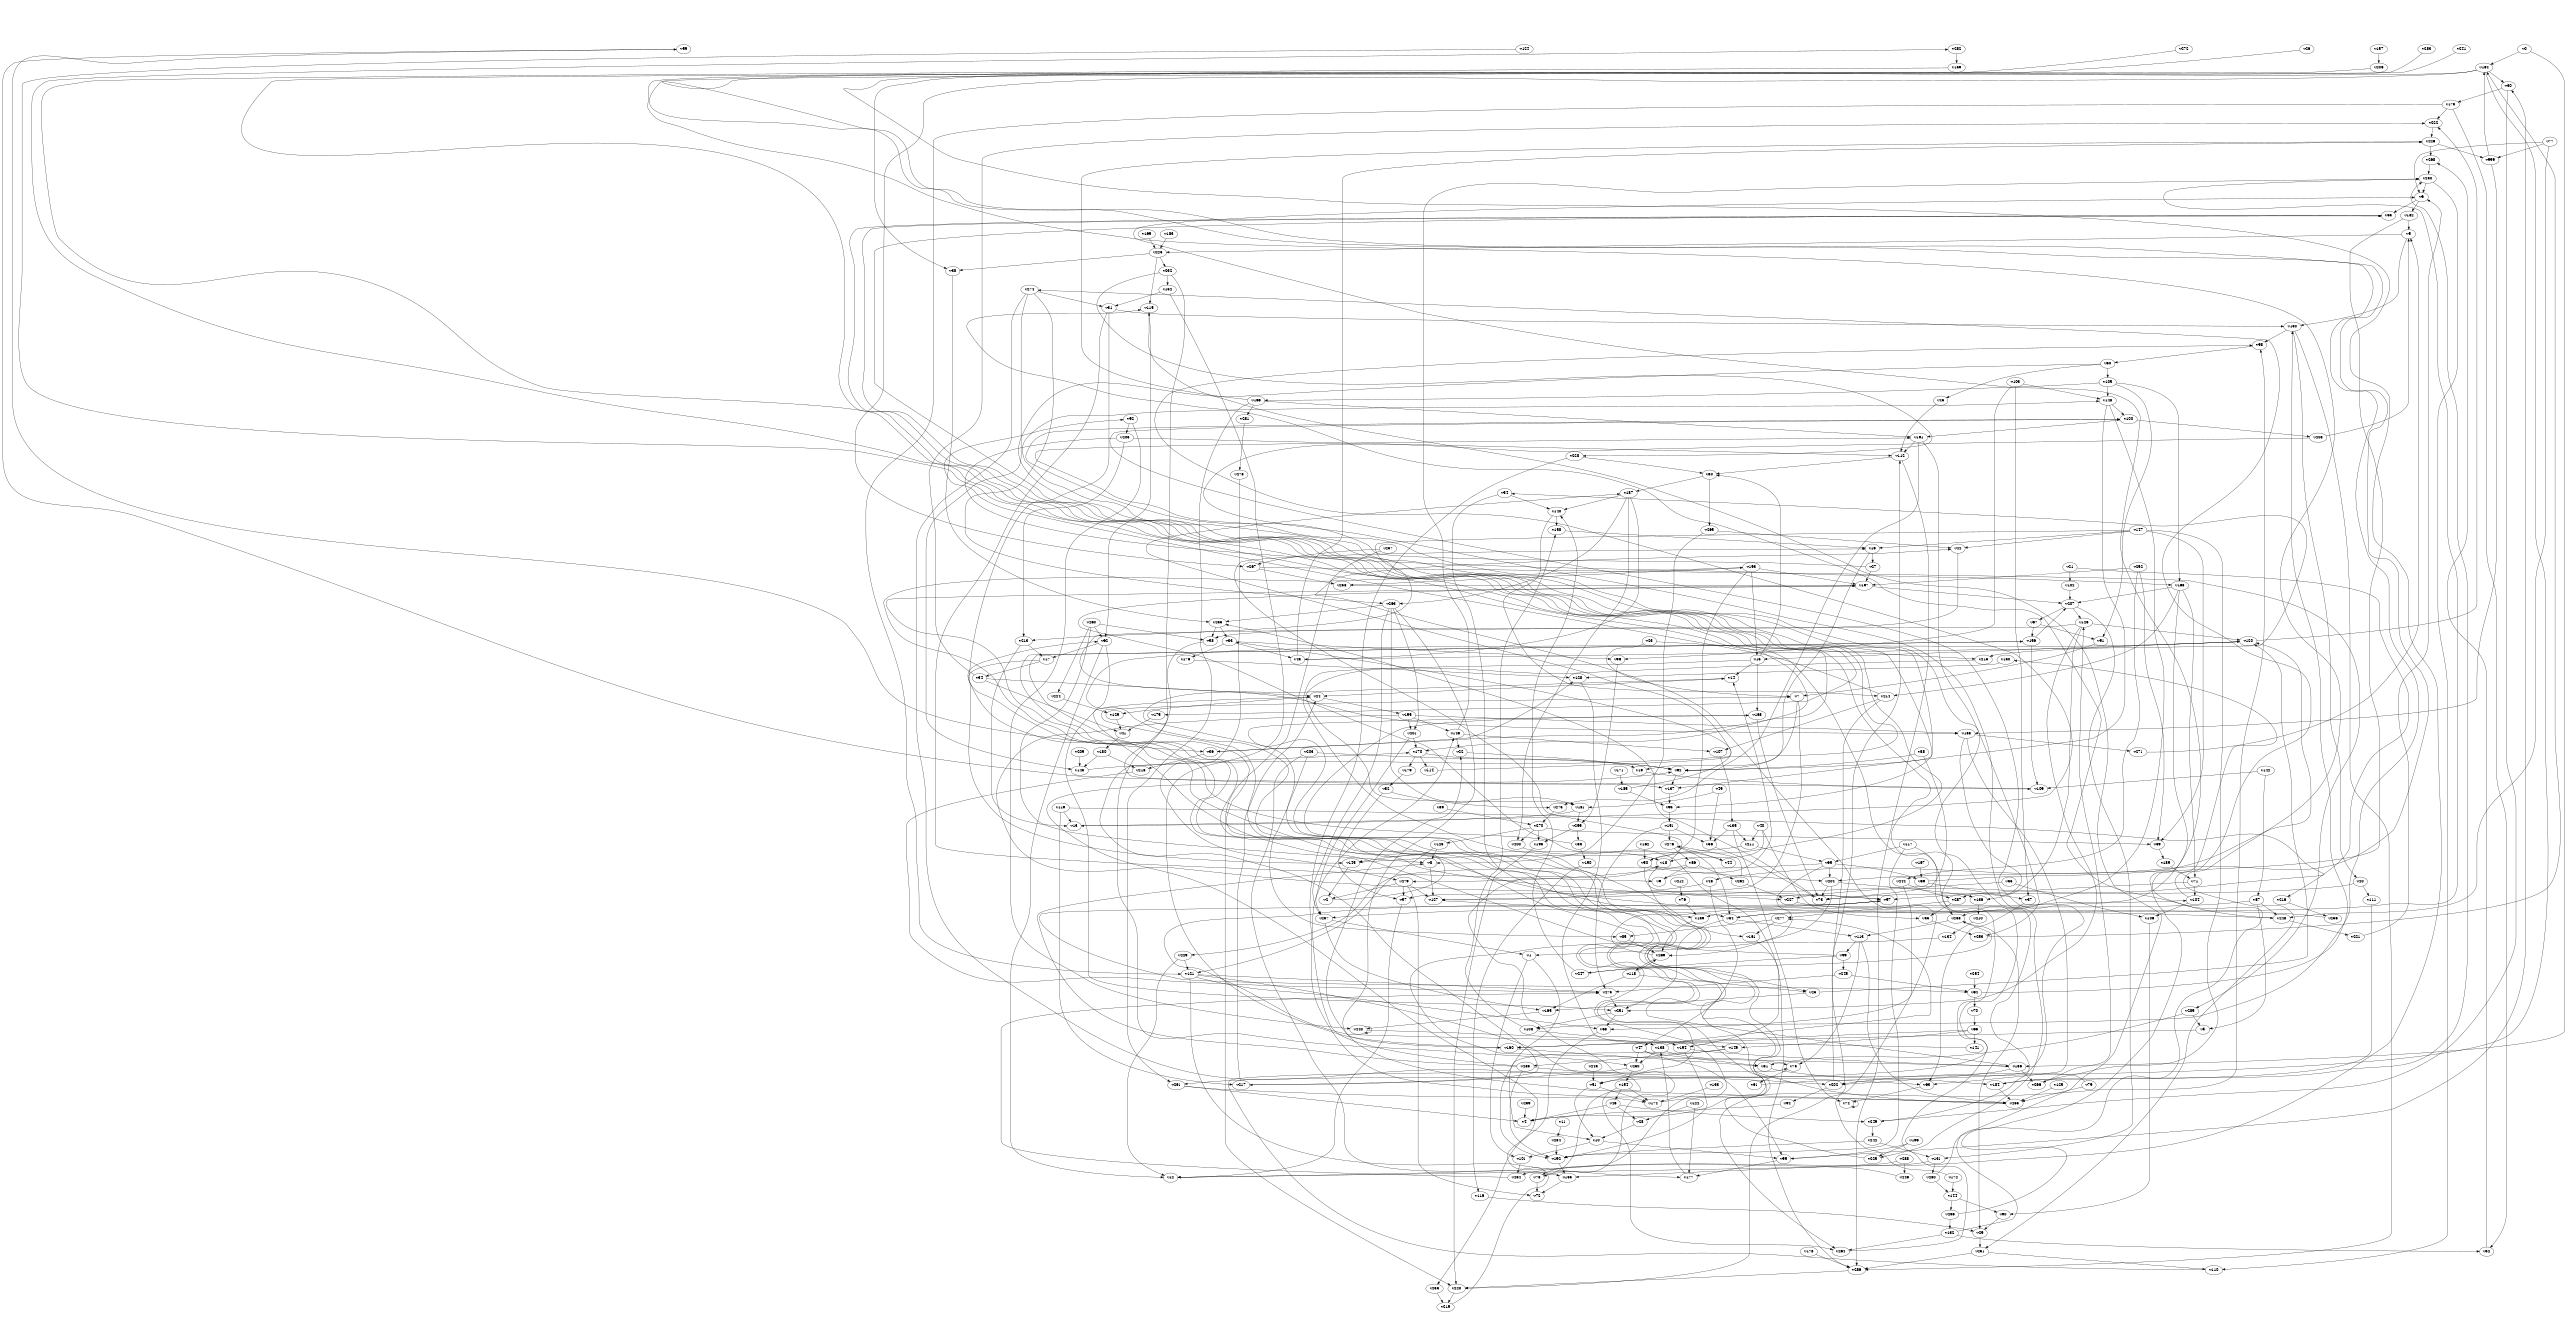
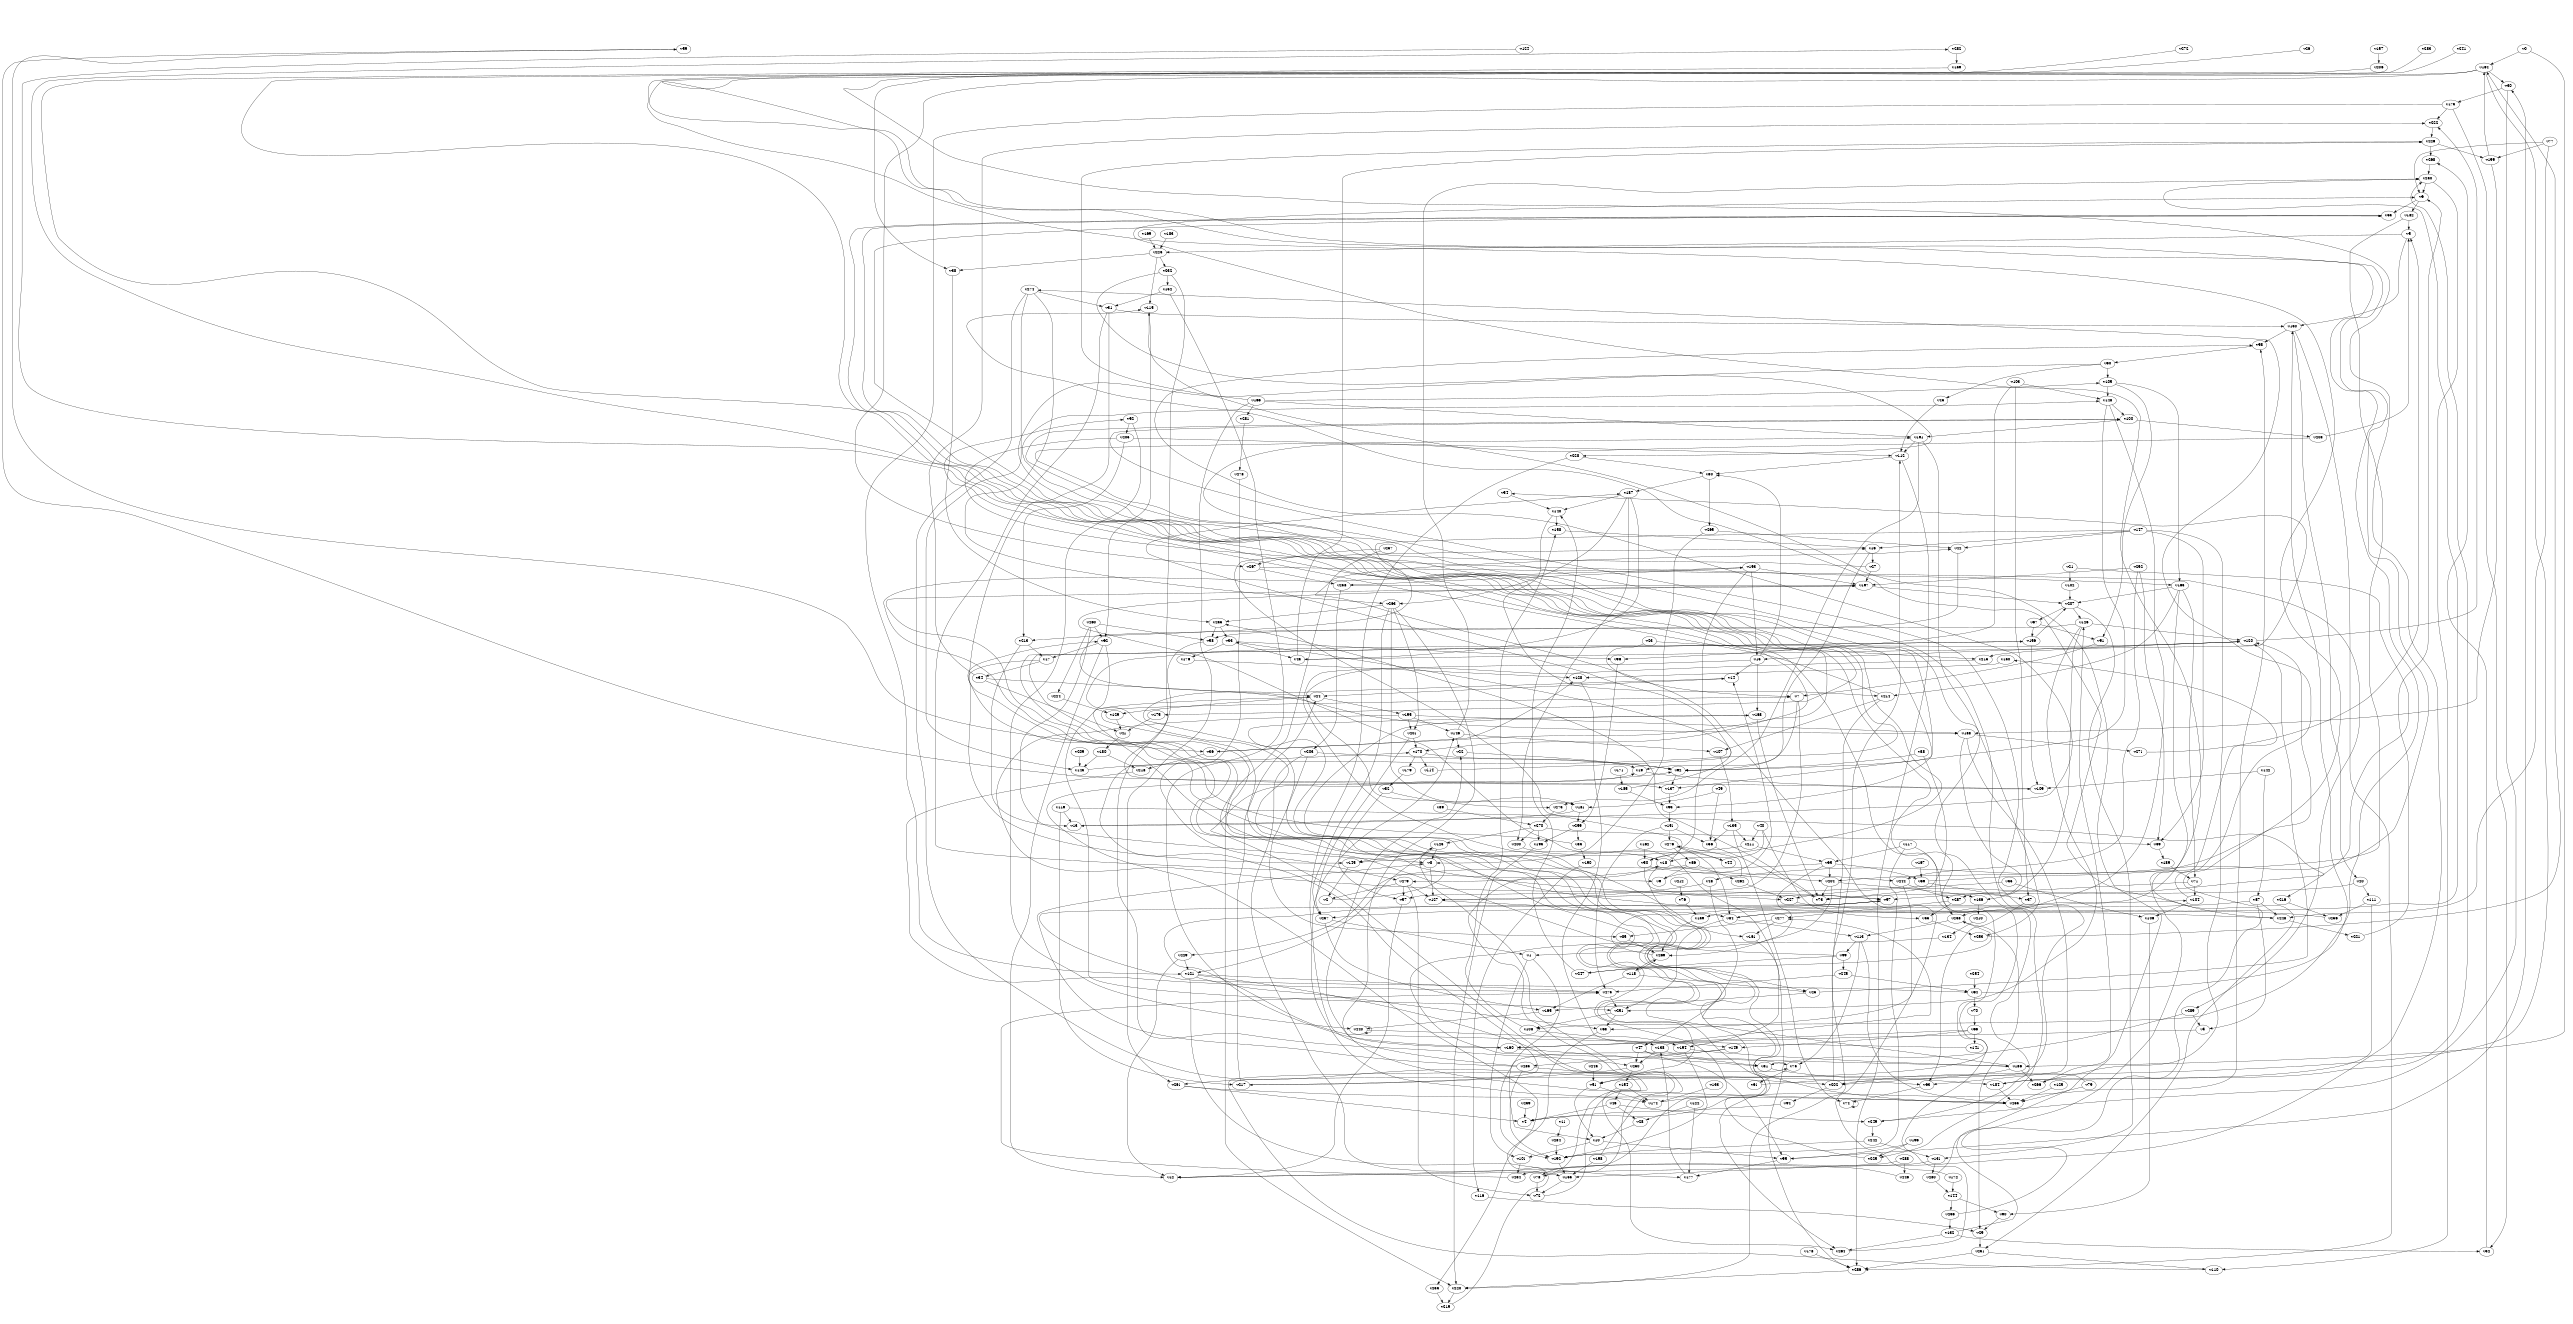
node "v999": label "v999" -> "v199"
edge "v105" -> "v166": reversed
edge "v258" -> "v203": added
edge "v54" -> "v139": removed
edge "v18" -> "v244": added
edge "v111" -> "v256": added
edge "v72" -> "v19": added
node "v198": added
